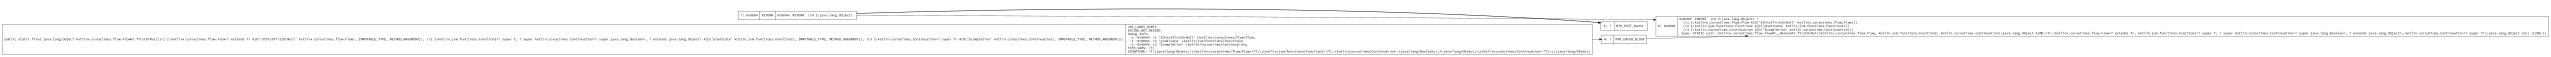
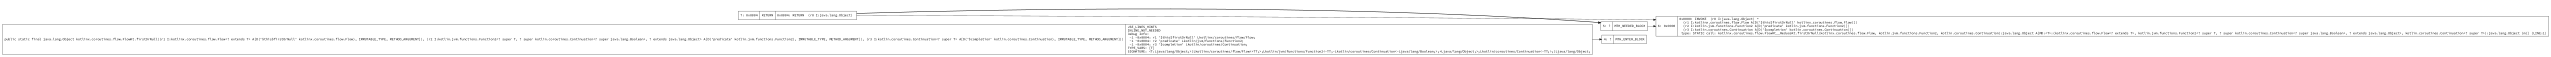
node "5: ?": text "MTH_EXIT_BLOCK" -> "MTH_NEEDED_BLOCK"
edge "4: ?" -> "6: 0x0000": now "5: ?" -> "6: 0x0000"
